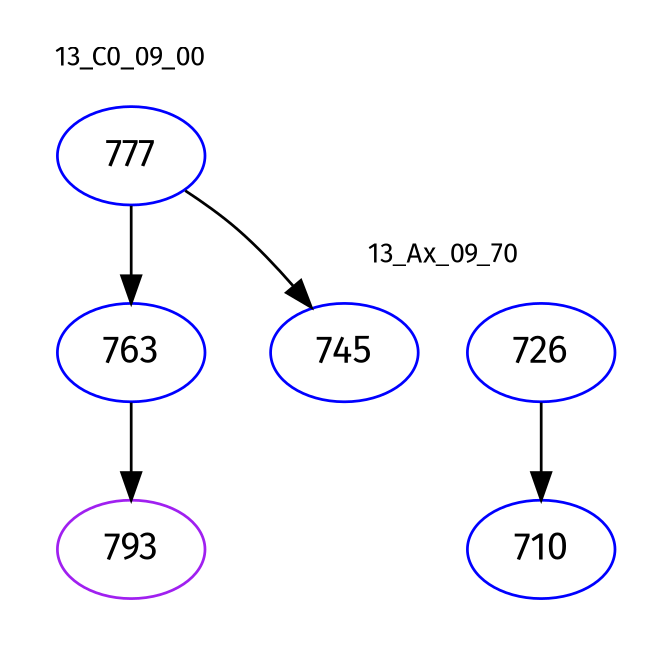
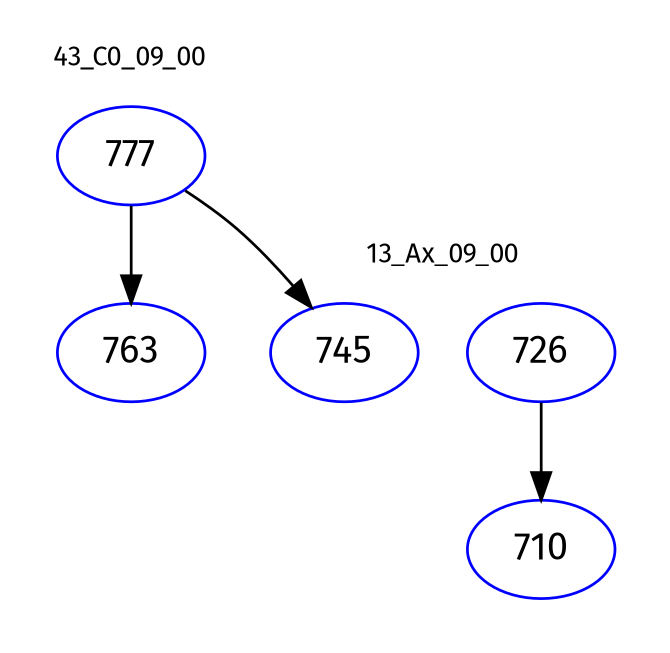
cluster "13_C0_09_00": label "13_C0_09_00" -> "43_C0_09_00"
cluster "13_Ax_09_70": label "13_Ax_09_70" -> "13_Ax_09_00"
node "793": removed
